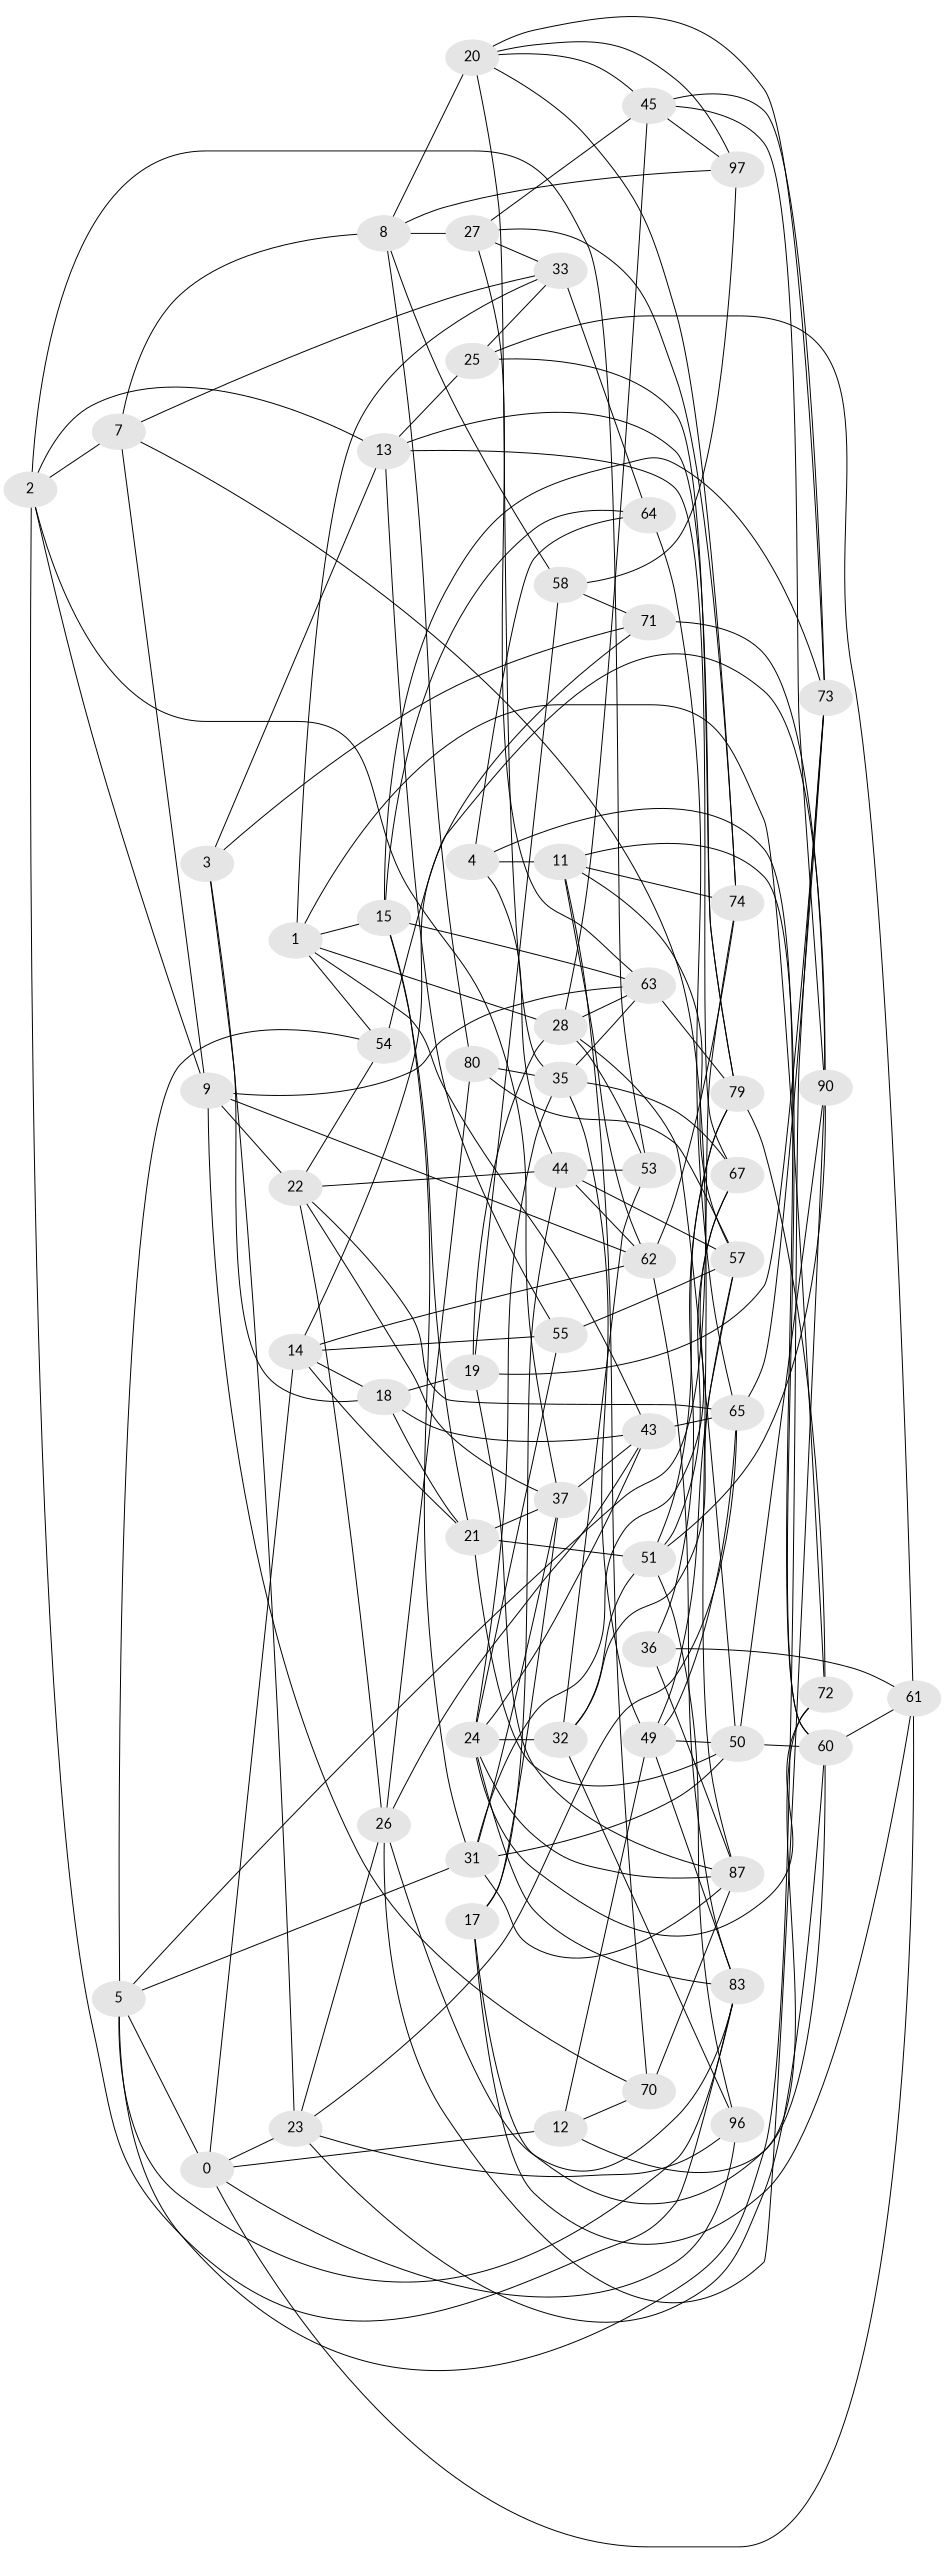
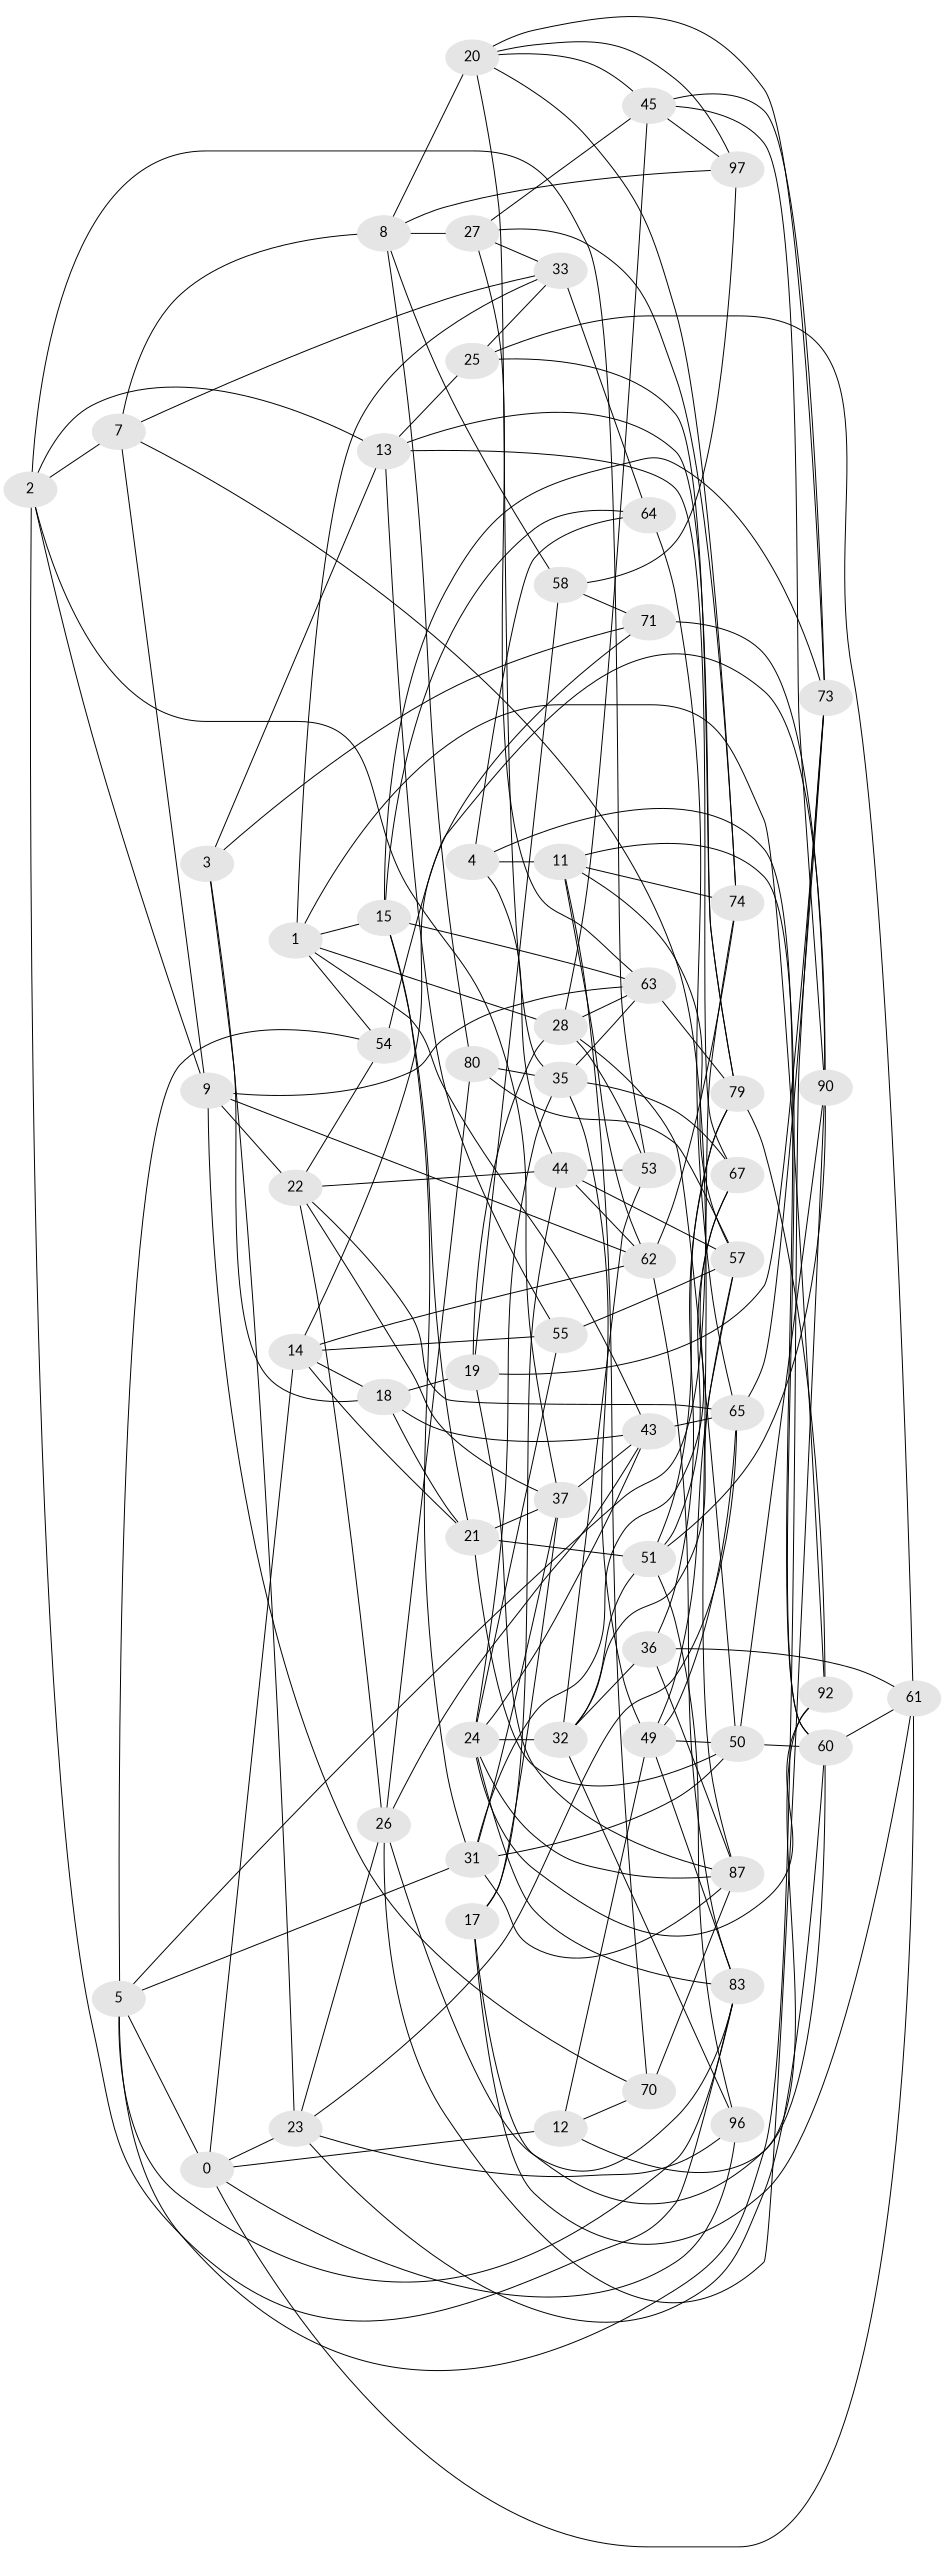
edge "36" -- "32": added
node "72": label "72" -> "92"
